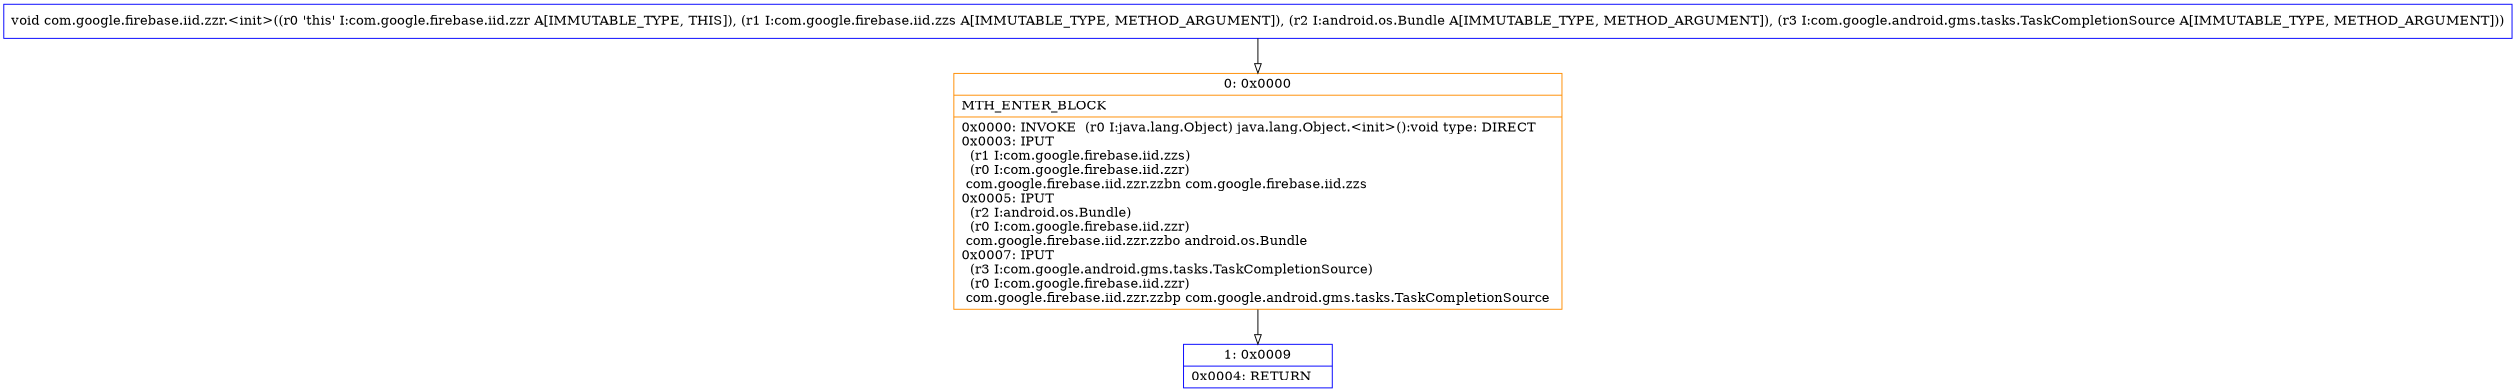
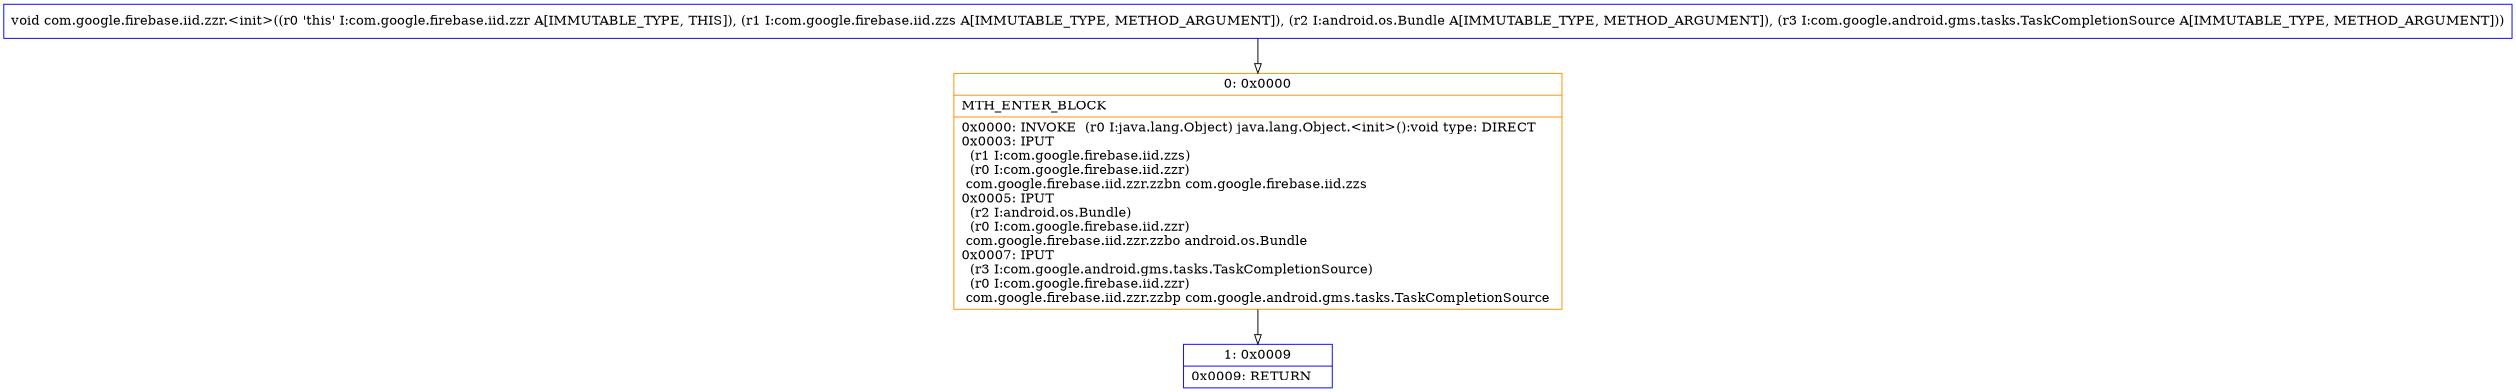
node "1: 0x0009": text "0x0004: RETURN" -> "0x0009: RETURN"
